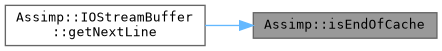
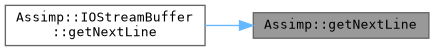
node "Assimp::isEndOfCache": label "Assimp::isEndOfCache" -> "Assimp::getNextLine"
